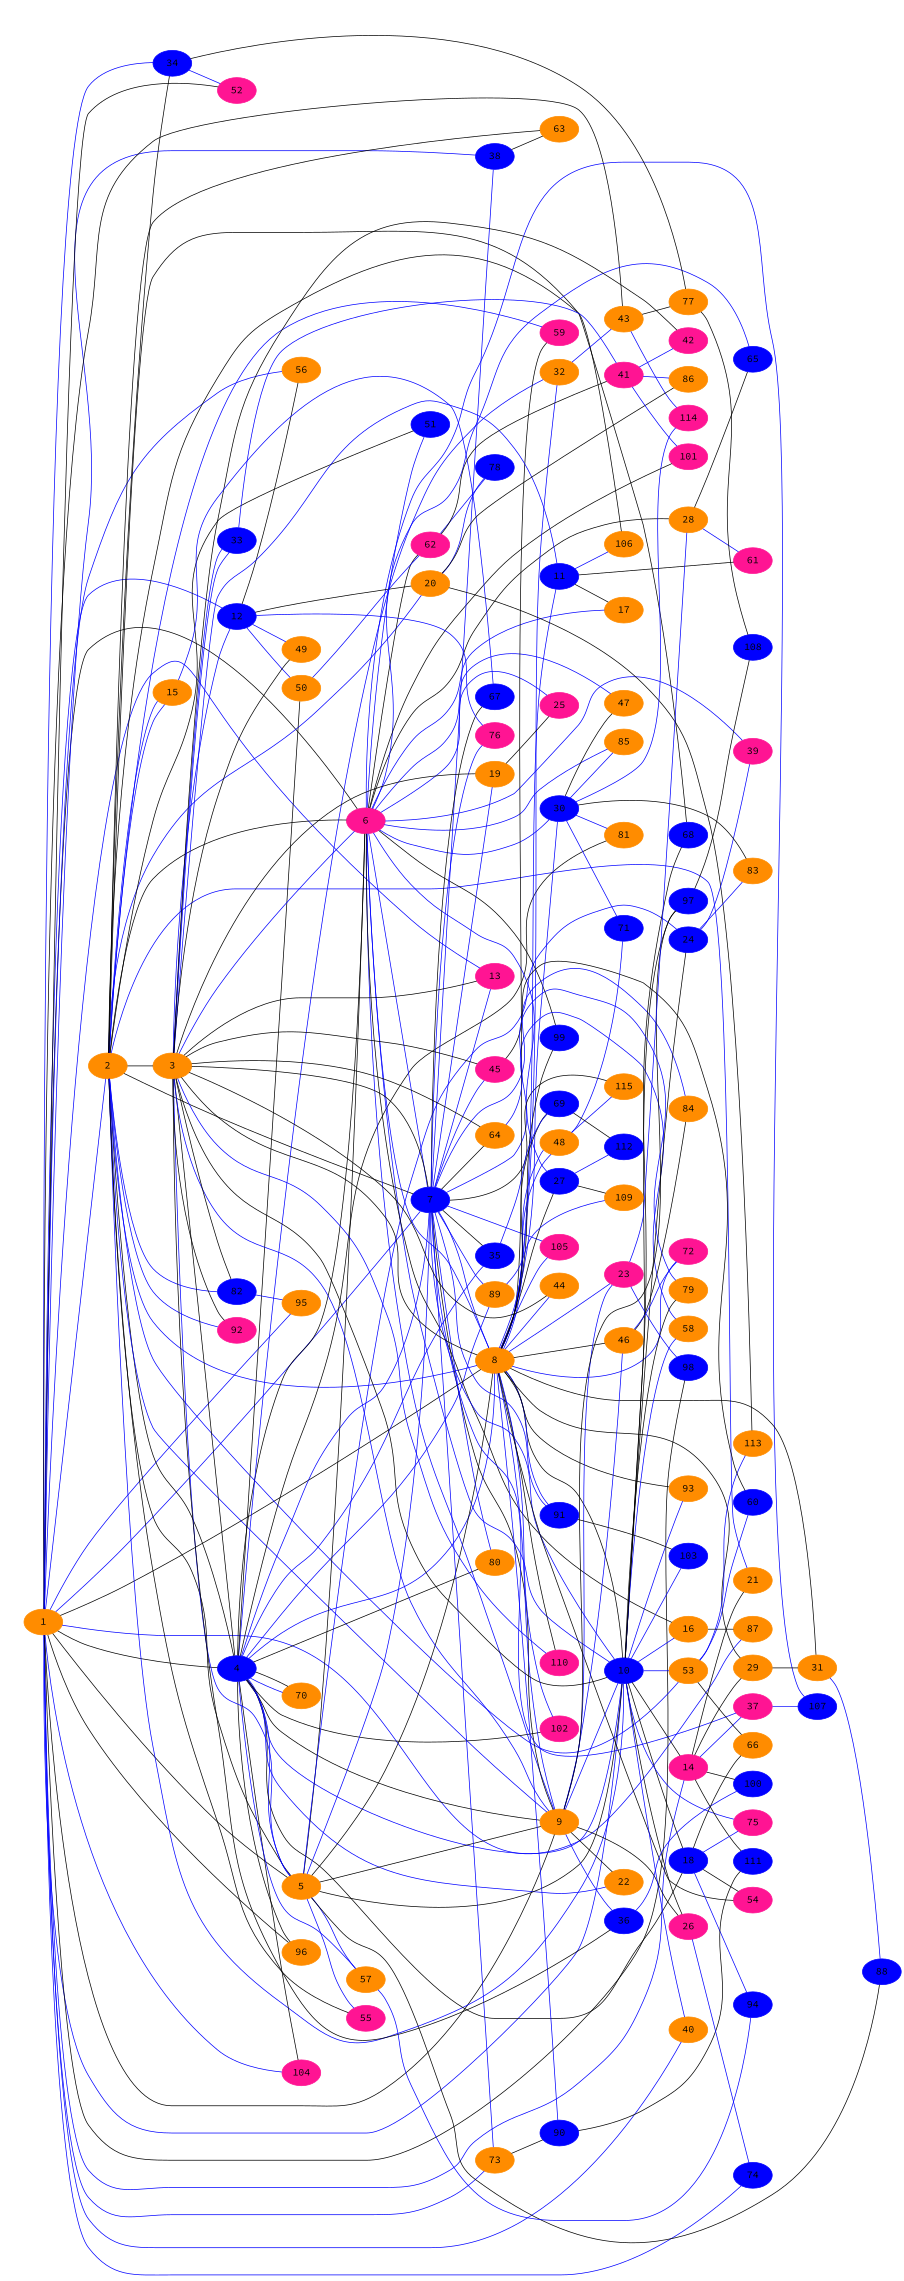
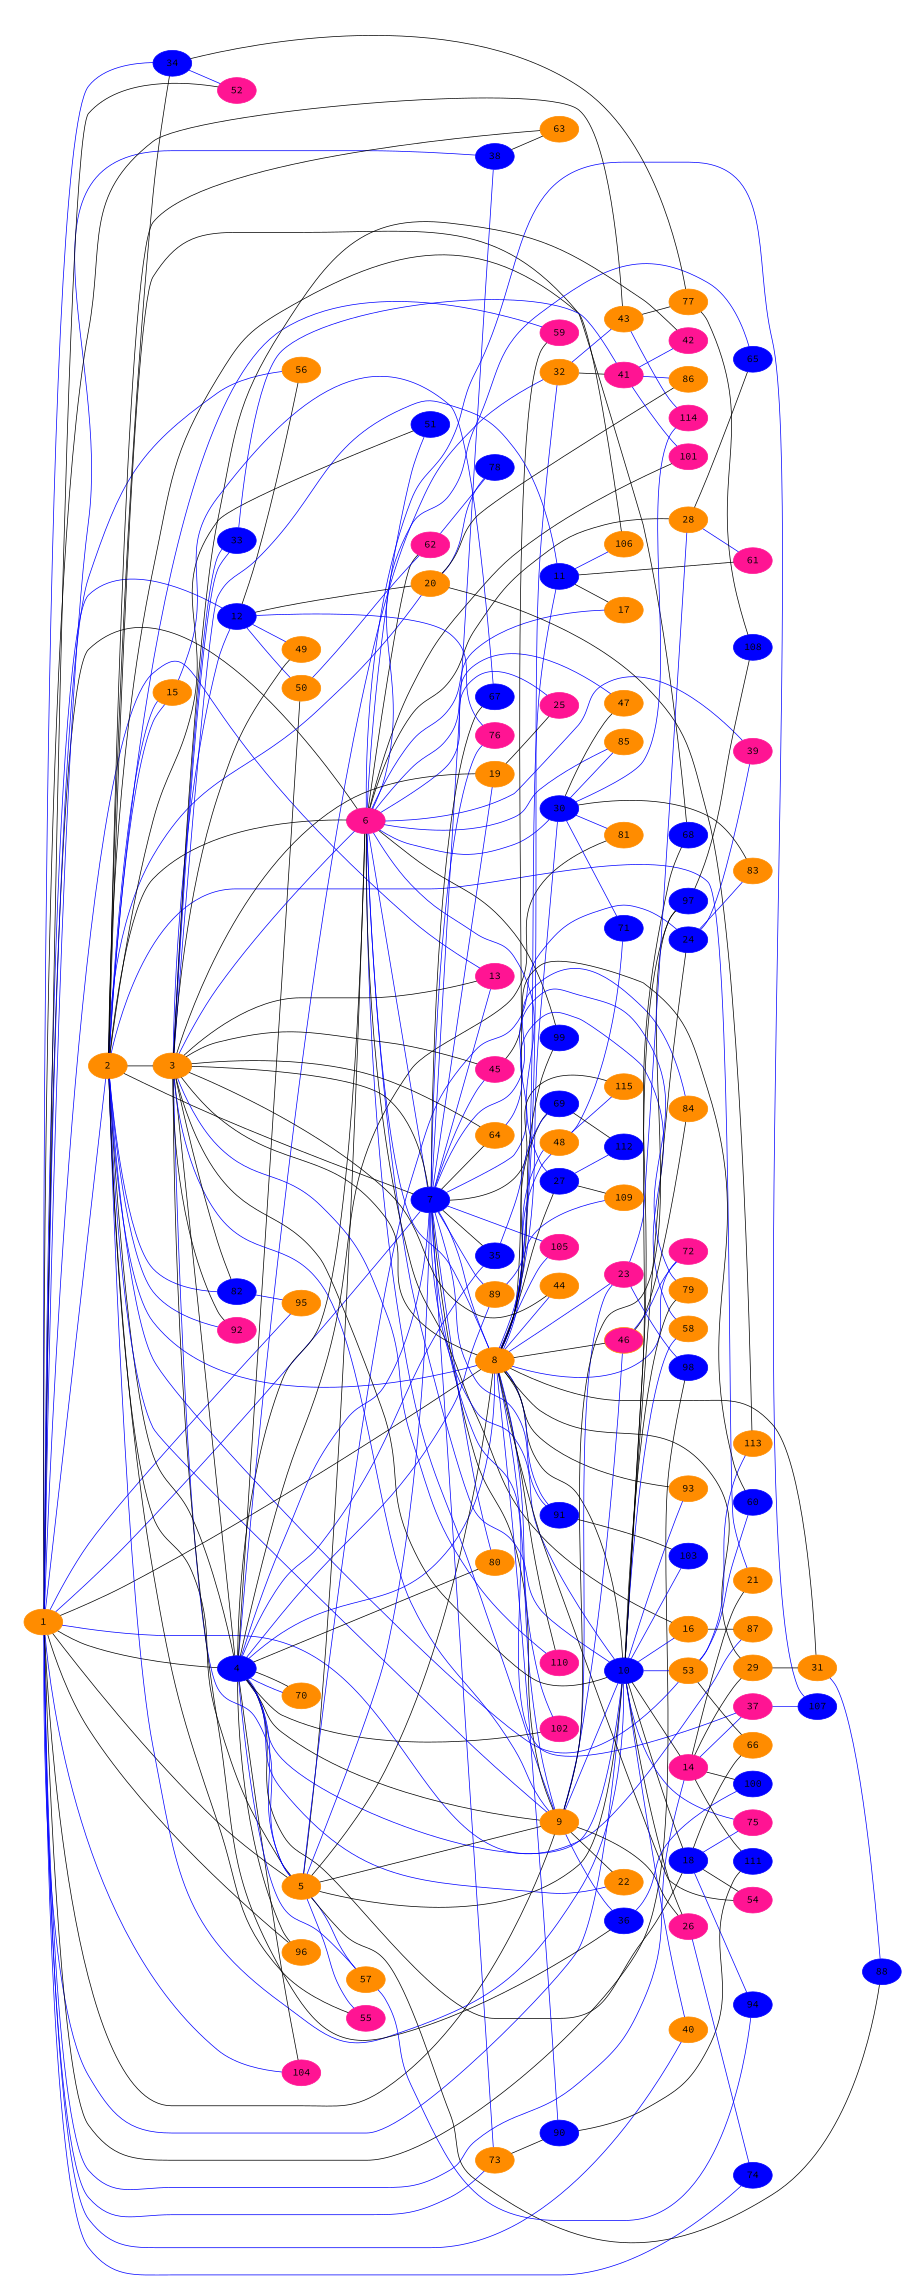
edge "41" -- "62": now "41" -- "32"
node "46": fillcolor darkorange -> deeppink
